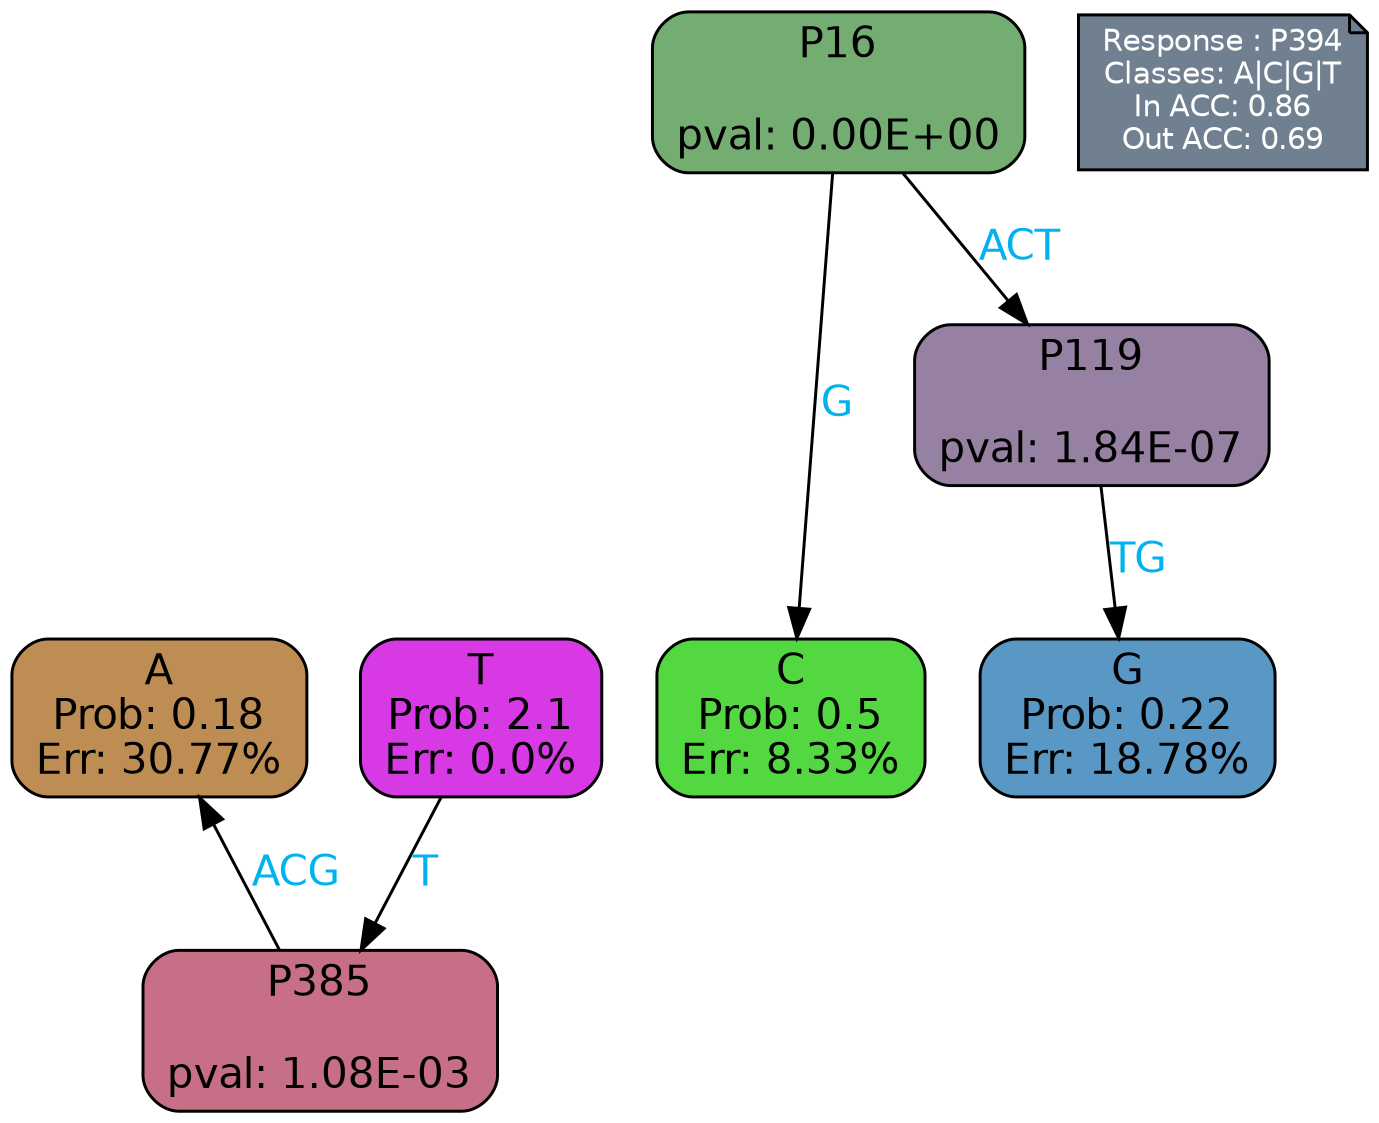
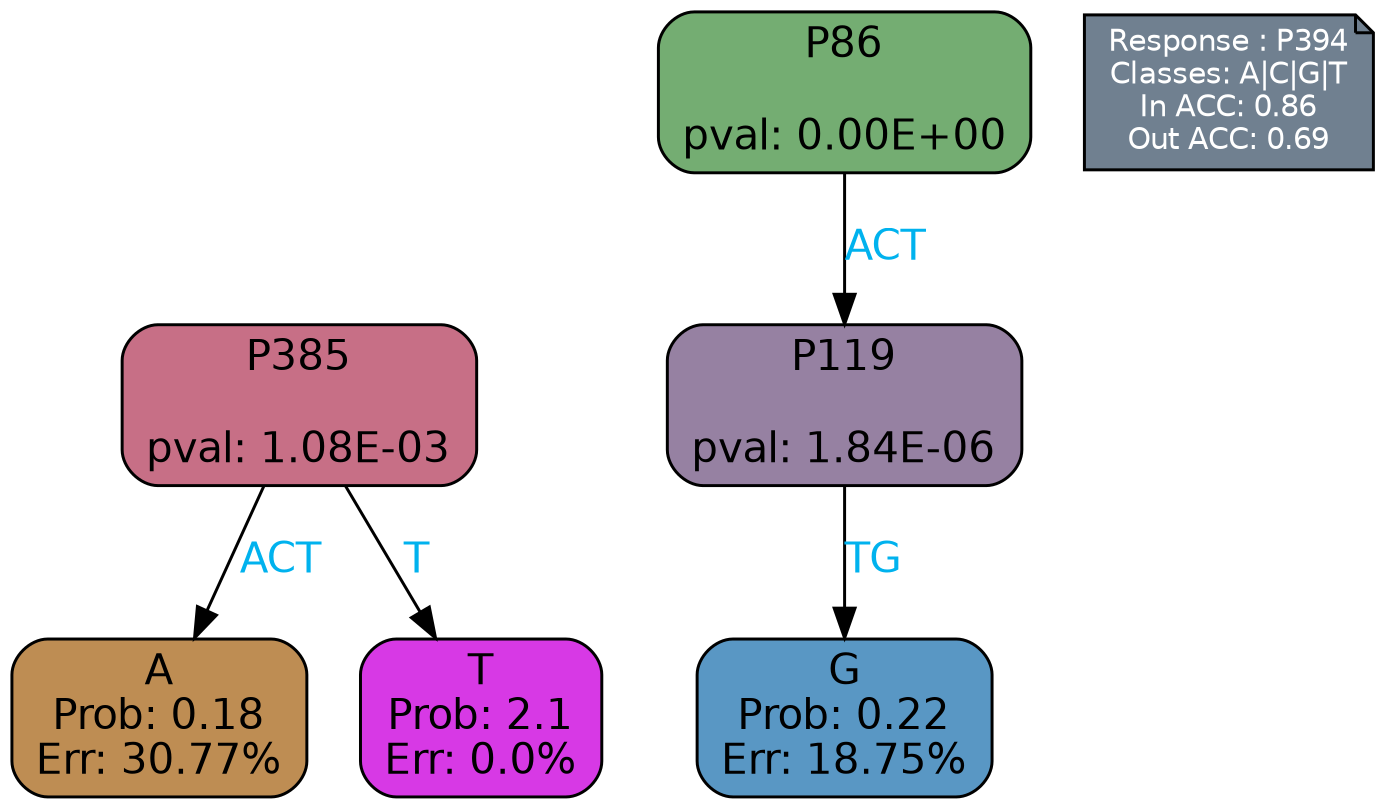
node "P16 pval: 0.00E+00": label "P16 pval: 0.00E+00" -> "P86 pval: 0.00E+00"
node "P119 pval: 1.84E-07": label "P119 pval: 1.84E-07" -> "P119 pval: 1.84E-06"
node "C Prob: 0.5 Err: 8.33%": removed
node "G Prob: 0.22 Err: 18.78%": label "G Prob: 0.22 Err: 18.78%" -> "G Prob: 0.22 Err: 18.75%"
edge "T Prob: 2.1 Err: 0.0%" -> "P385 pval: 1.08E-03": reversed
edge "P385 pval: 1.08E-03" -> "A Prob: 0.18 Err: 30.77%": label "ACG" -> "ACT"
